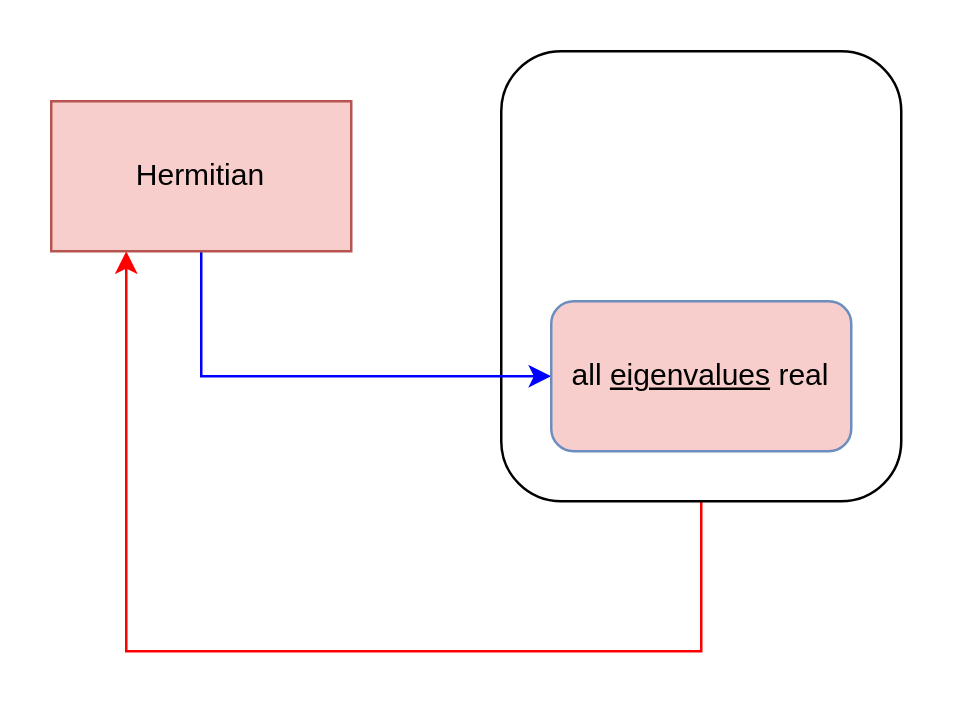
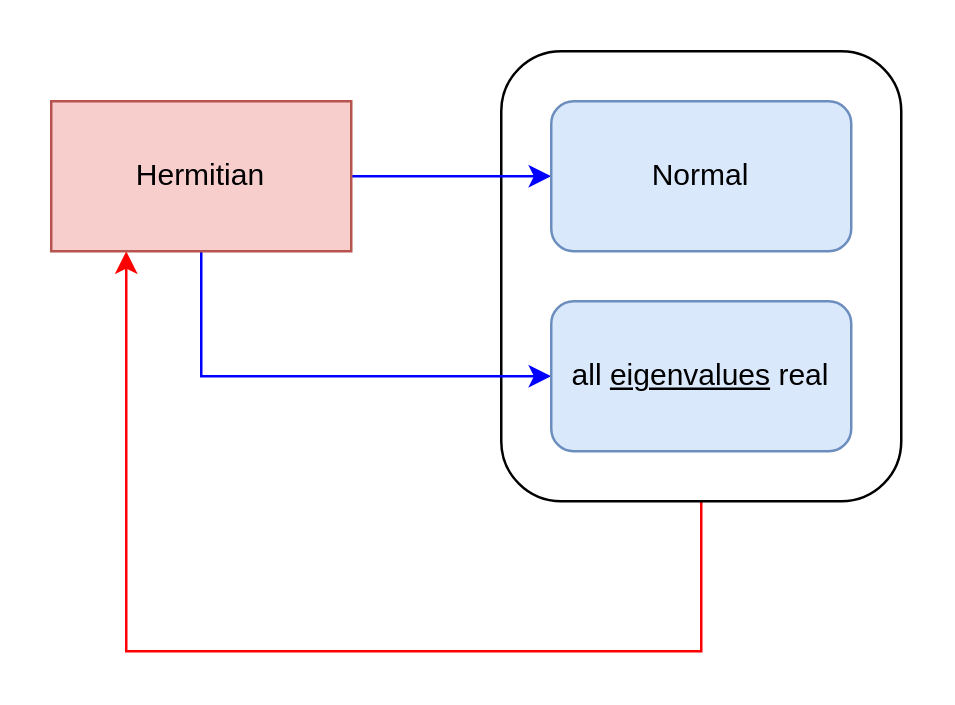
edge "Hermitian" -> "Normal": added
node "Normal": added
node "all eigenvalues real": fillcolor #f8cecc -> #dae8fc
